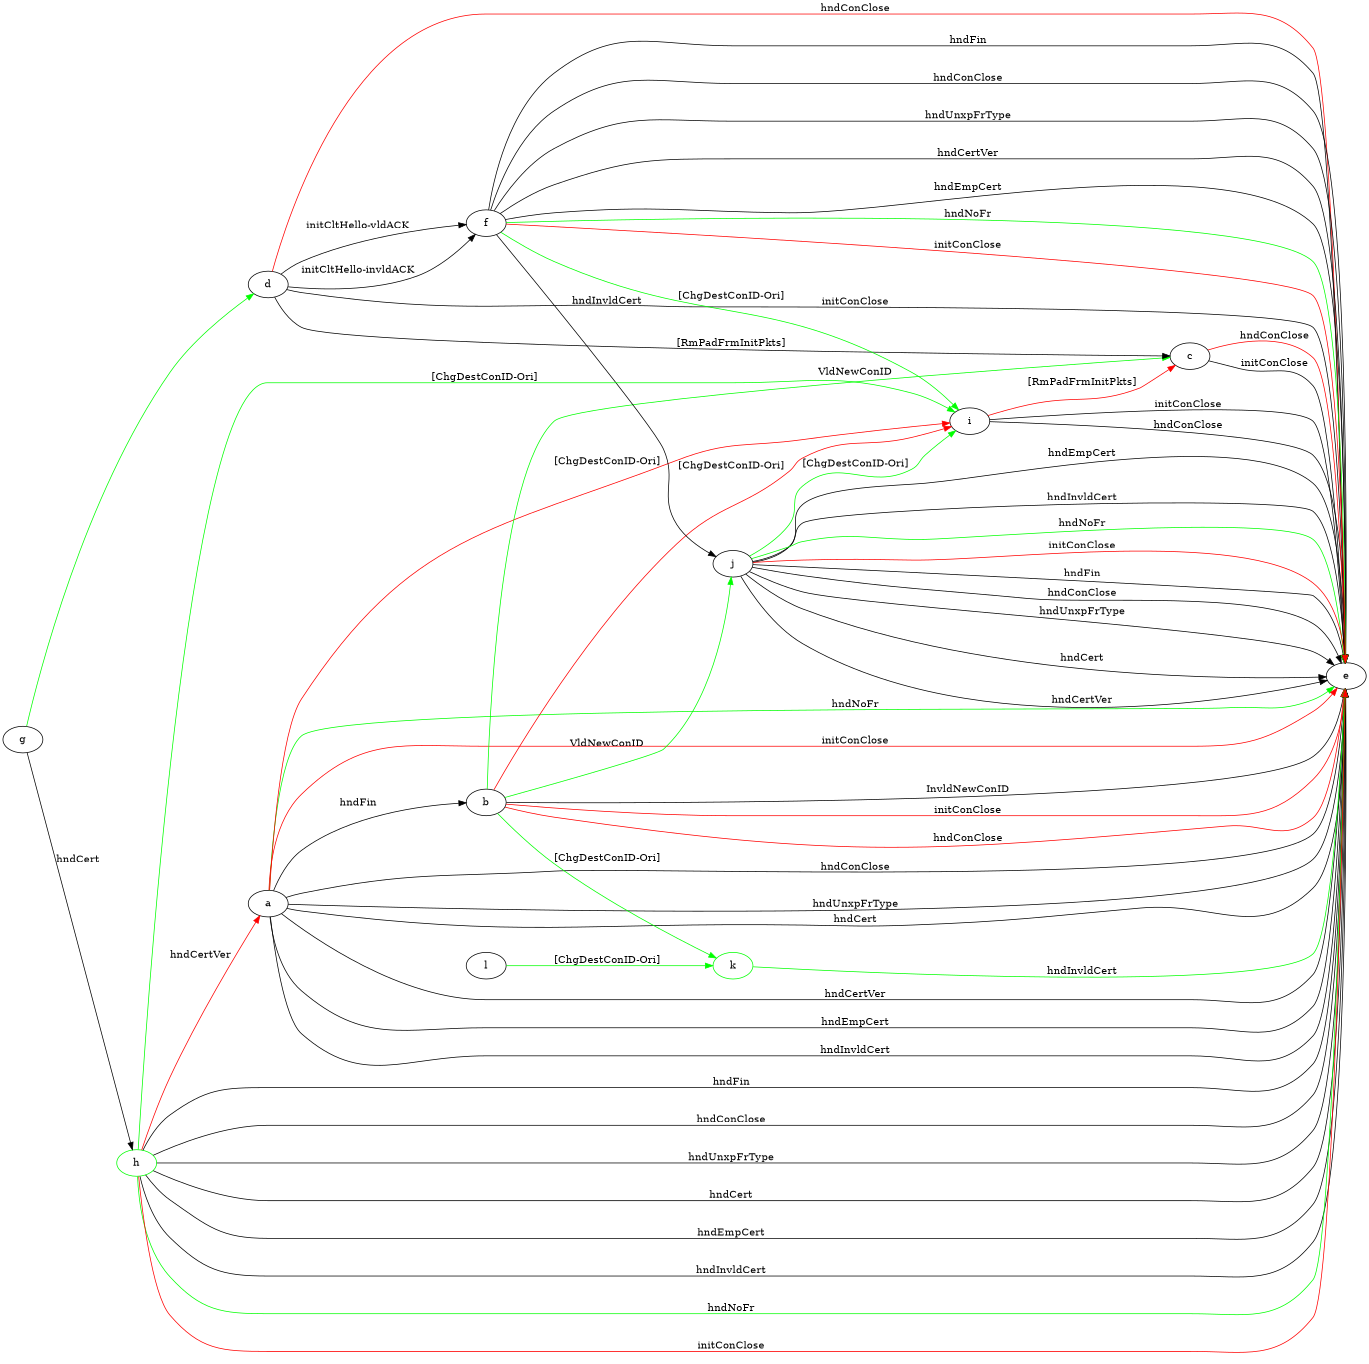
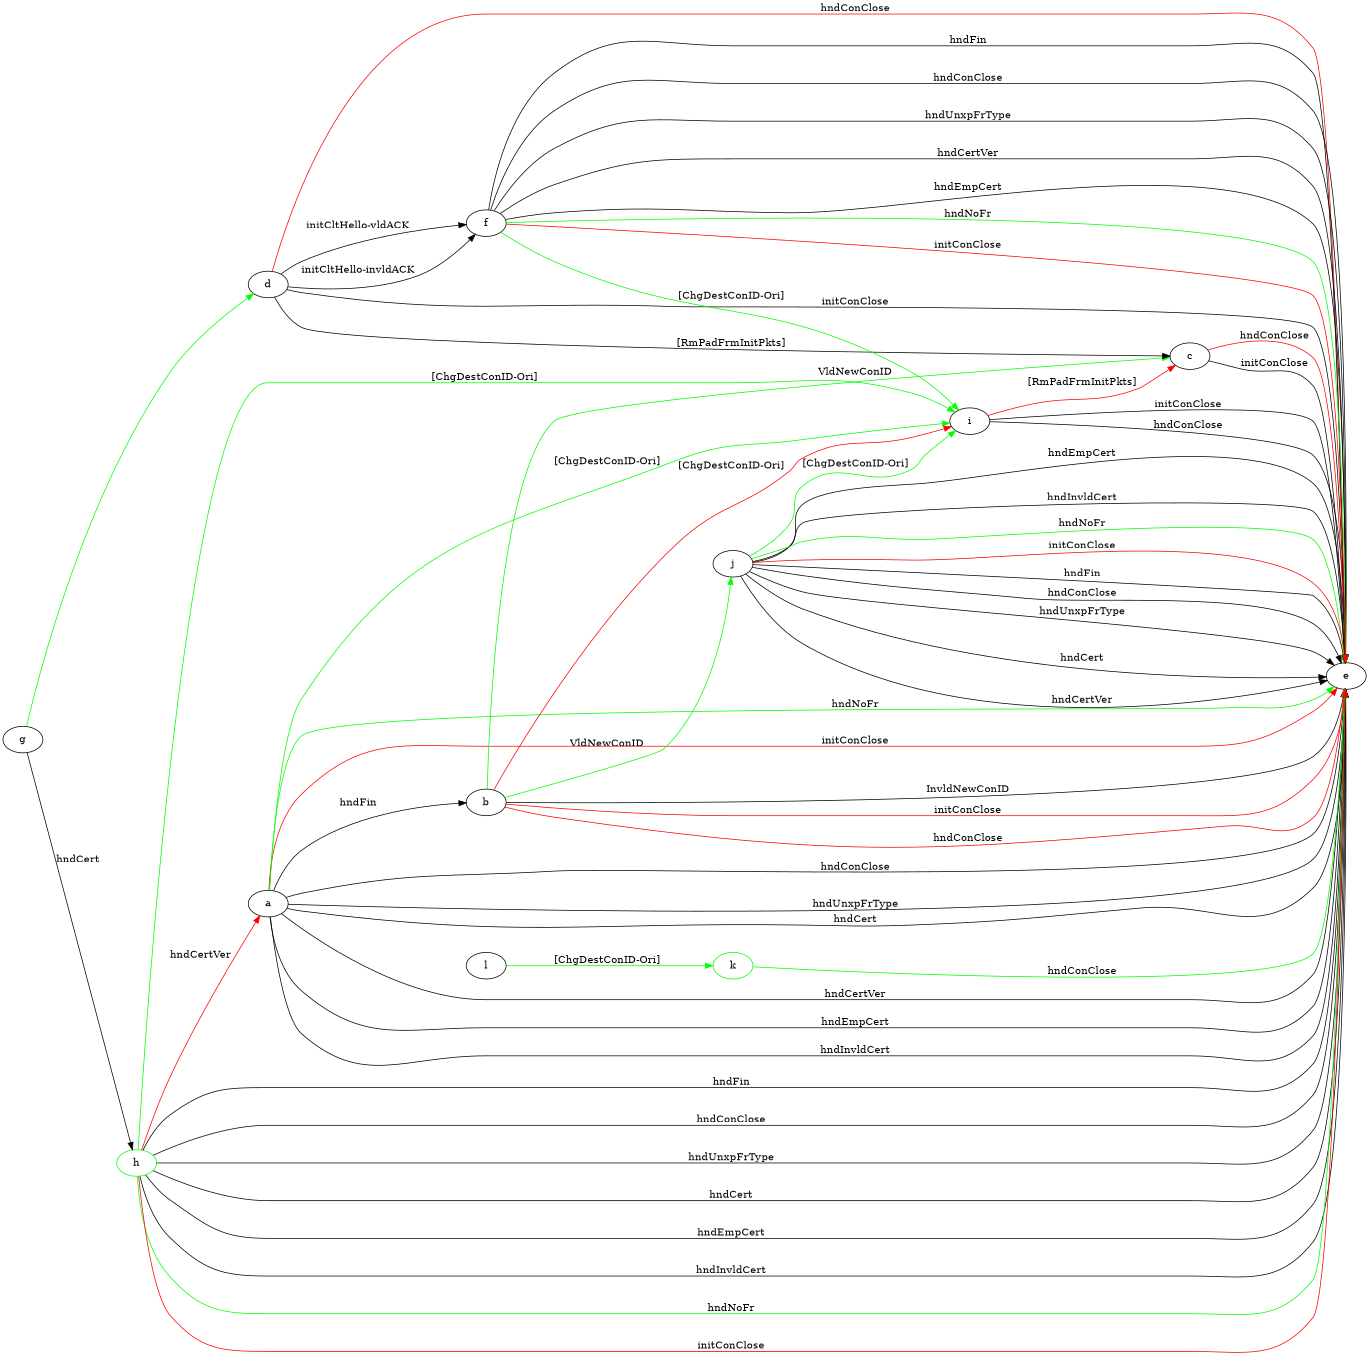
edge "f" -> "j": removed, label "hndInvldCert"
edge "a" -> "i": color red -> green
edge "b" -> "k": removed, label "[ChgDestConID-Ori]"
edge "k" -> "e": label "hndInvldCert " -> "hndConClose "
